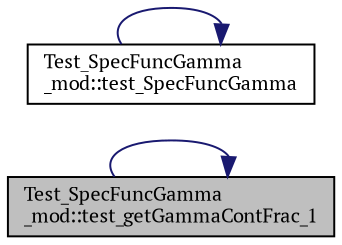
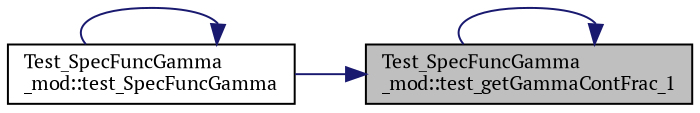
edge "Test_SpecFuncGamma _mod::test_SpecFuncGamma" -> "Test_SpecFuncGamma _mod::test_getGammaContFrac_1": added
